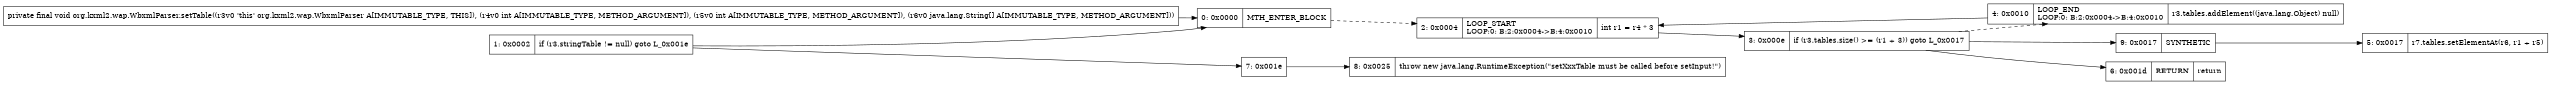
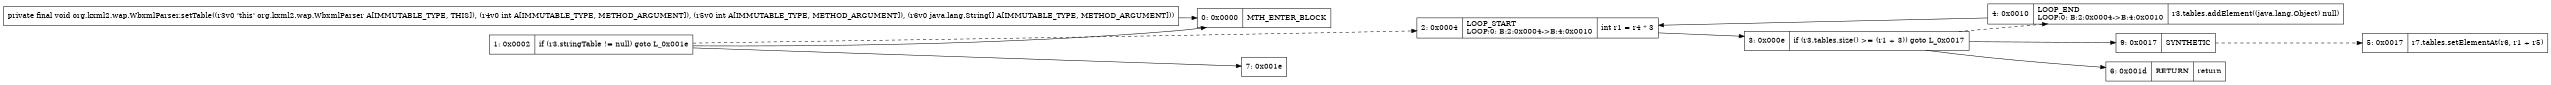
edge "0: 0x0000" -> "2: 0x0004": now "1: 0x0002" -> "2: 0x0004"
edge "9: 0x0017" -> "5: 0x0017": style solid -> dashed
node "8: 0x0025": removed
